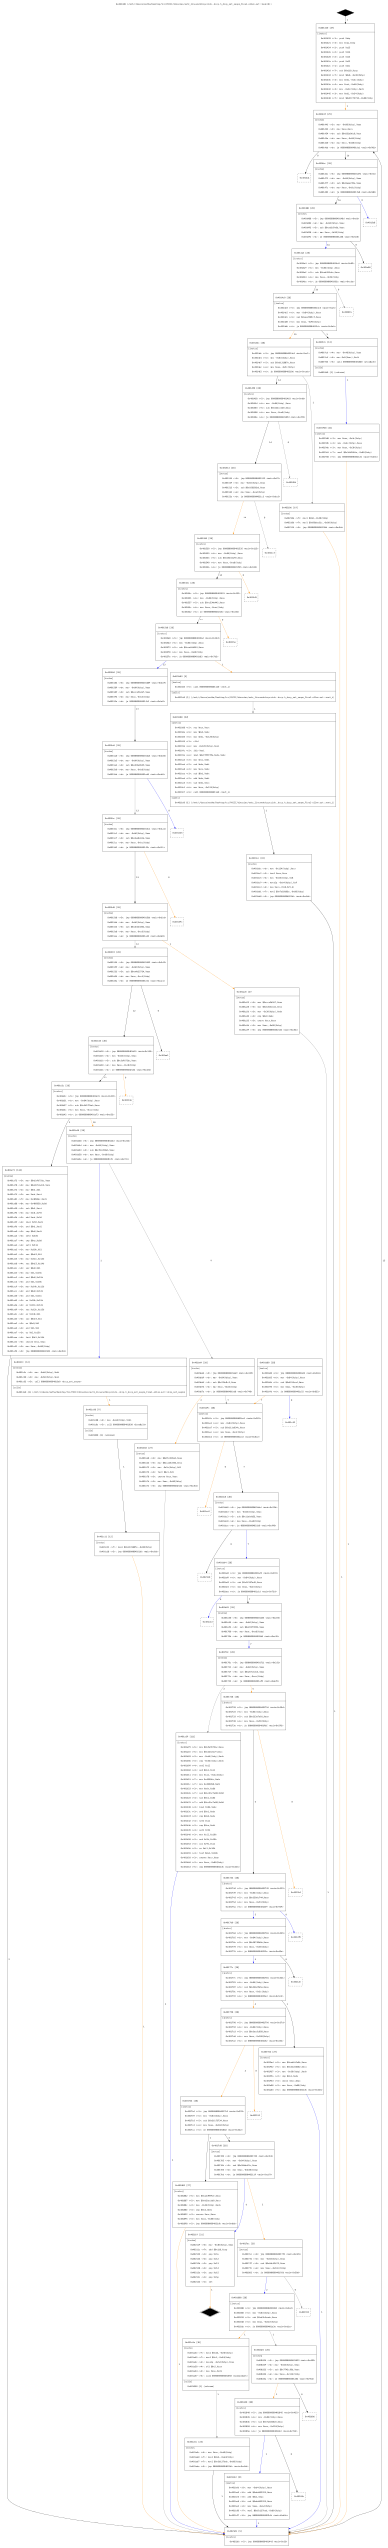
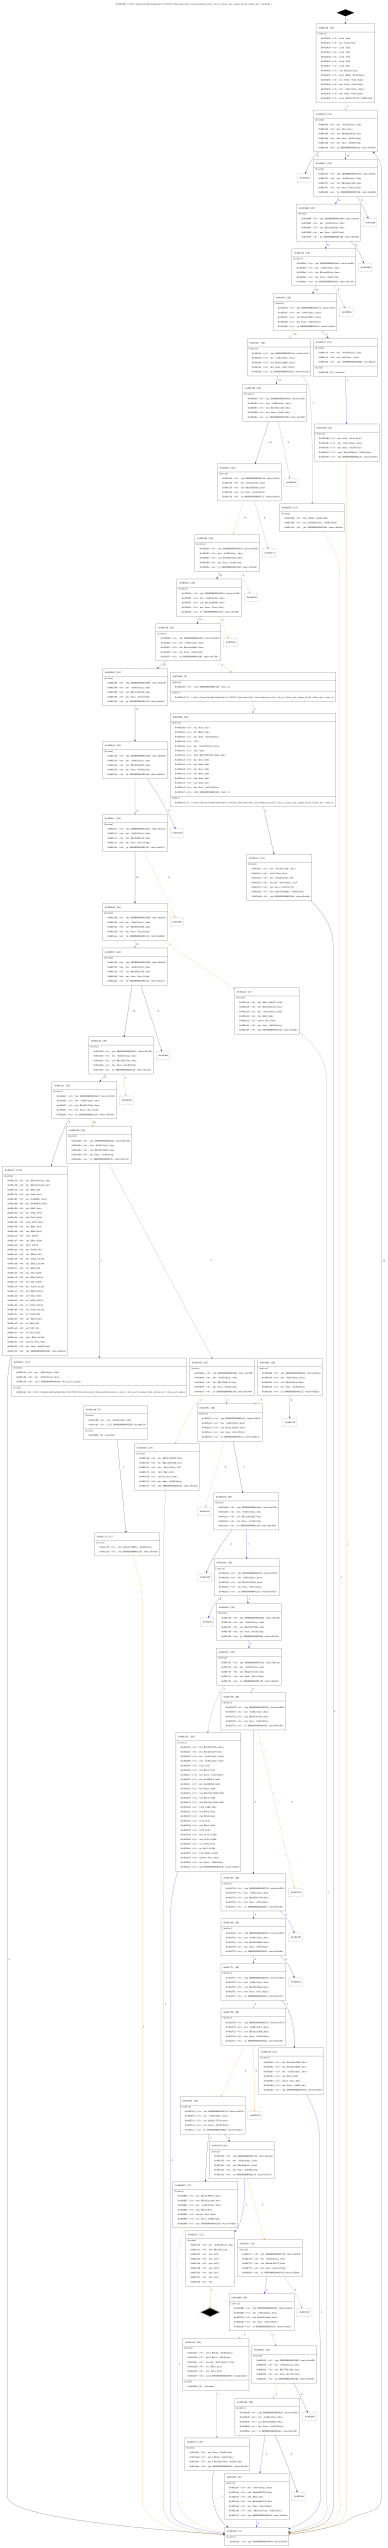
edge "0x40146c [28]" -> "0x401488 [28]": color black -> blue
edge "0x401bfc [12]" -> "0x401c08 [9]": removed, label "1"
